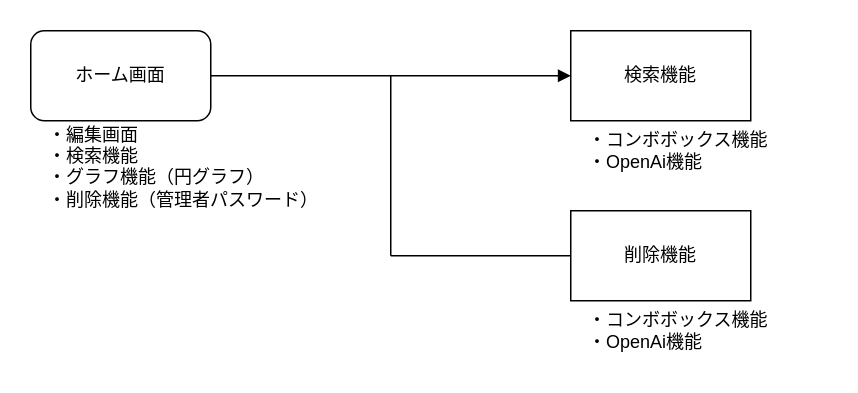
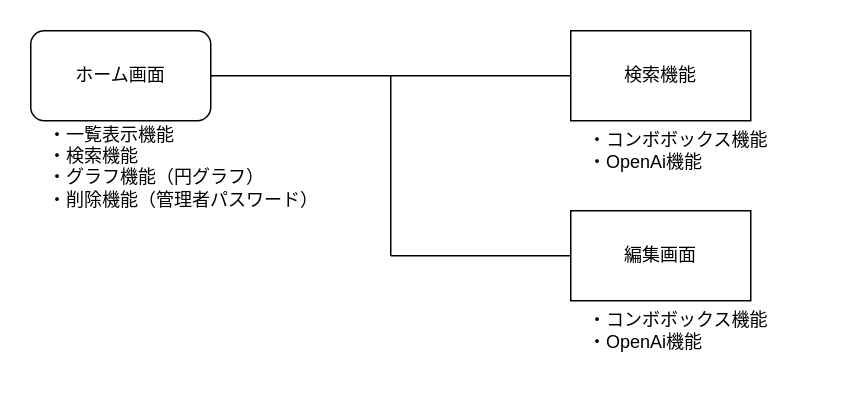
edge "ホーム画面" -> "検索機能": arrowhead block -> none
node "・編集画面 ・検索機能 ・グラフ機能（円グラフ） ・削除機能（管理者パスワード）": label "・編集画面 ・検索機能 ・グラフ機能（円グラフ） ・削除機能（管理者パスワード）" -> "・一覧表示機能 ・検索機能 ・グラフ機能（円グラフ） ・削除機能（管理者パスワード）"
node "削除機能": label "削除機能" -> "編集画面"
